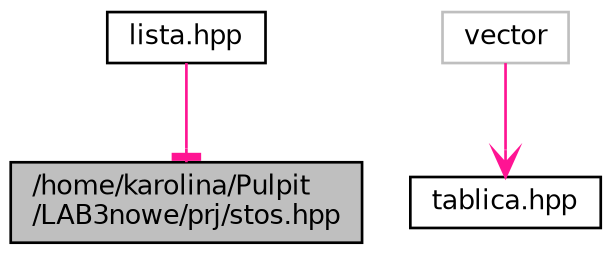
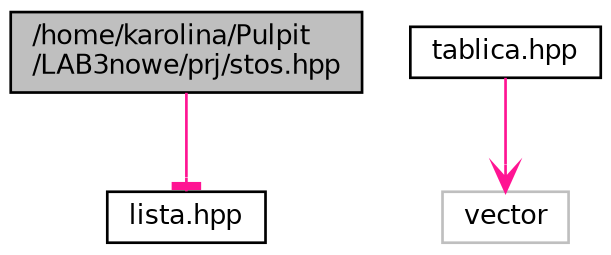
edge "lista.hpp" -> "/home/karolina/Pulpit /LAB3nowe/prj/stos.hpp": reversed
edge "vector" -> "tablica.hpp": reversed
